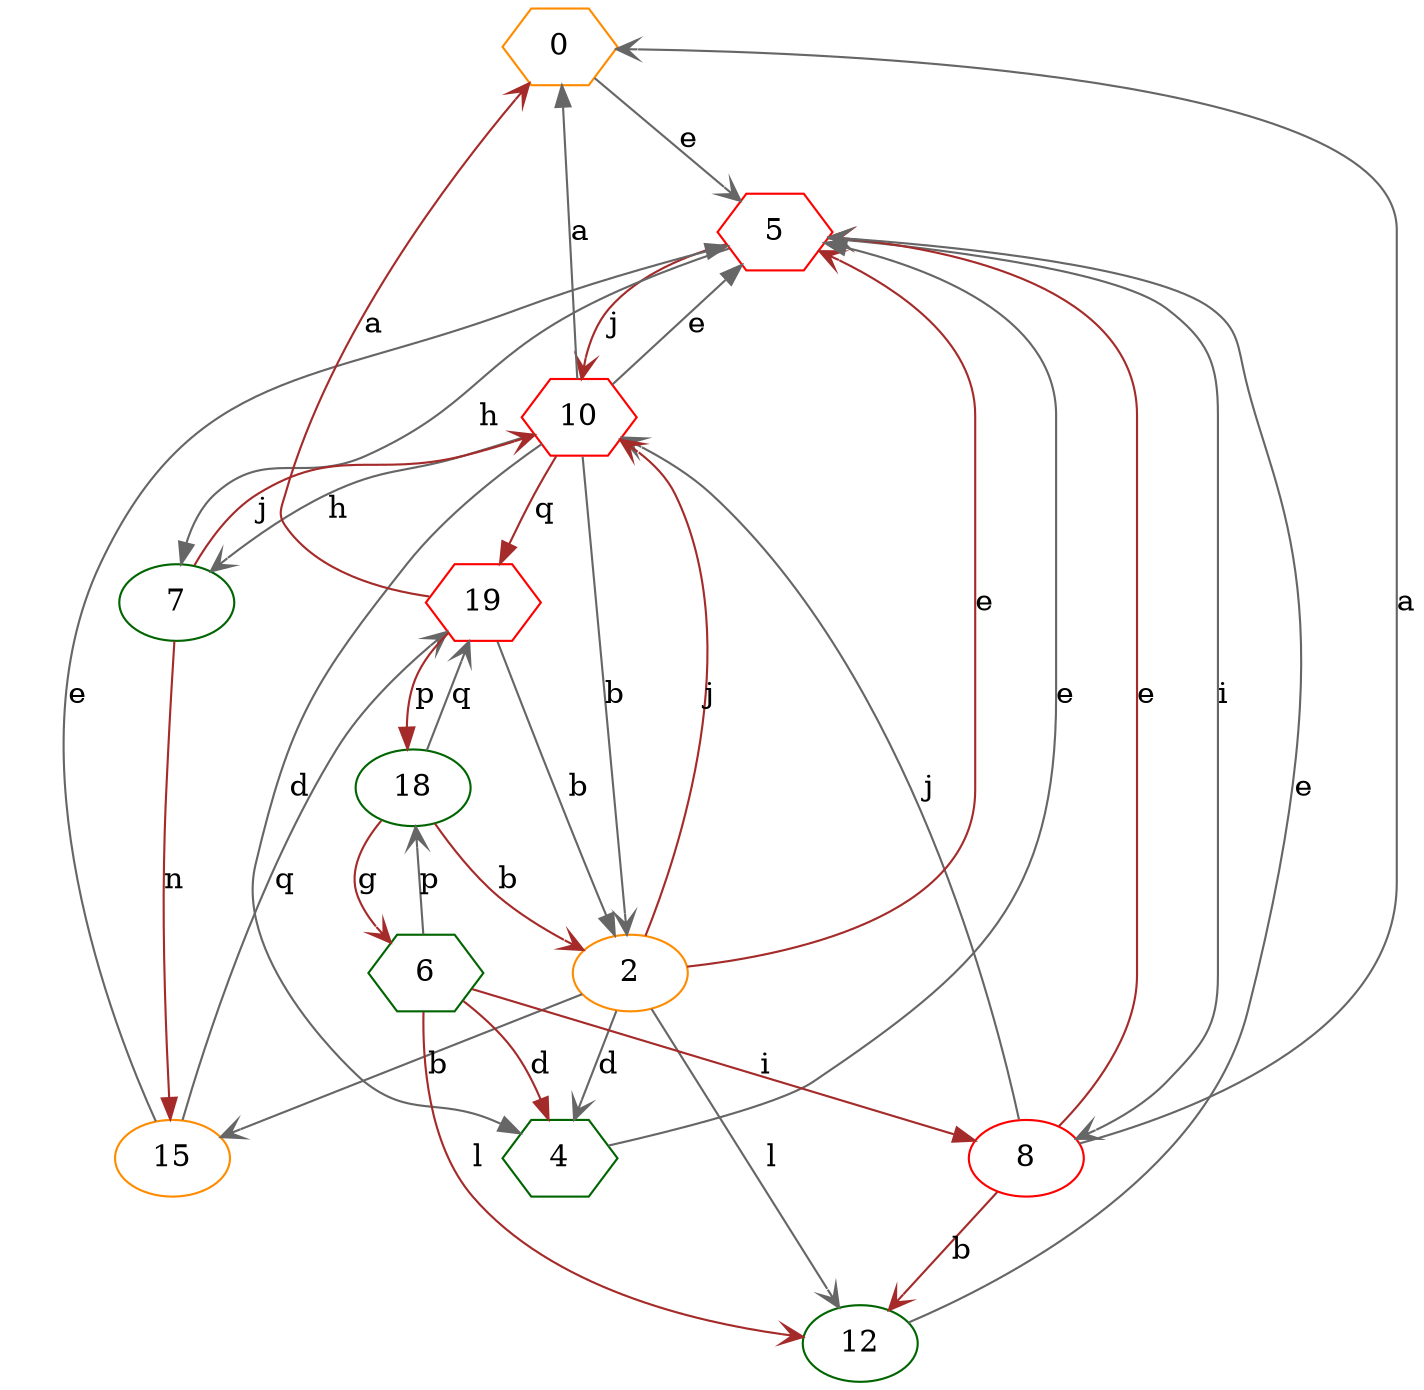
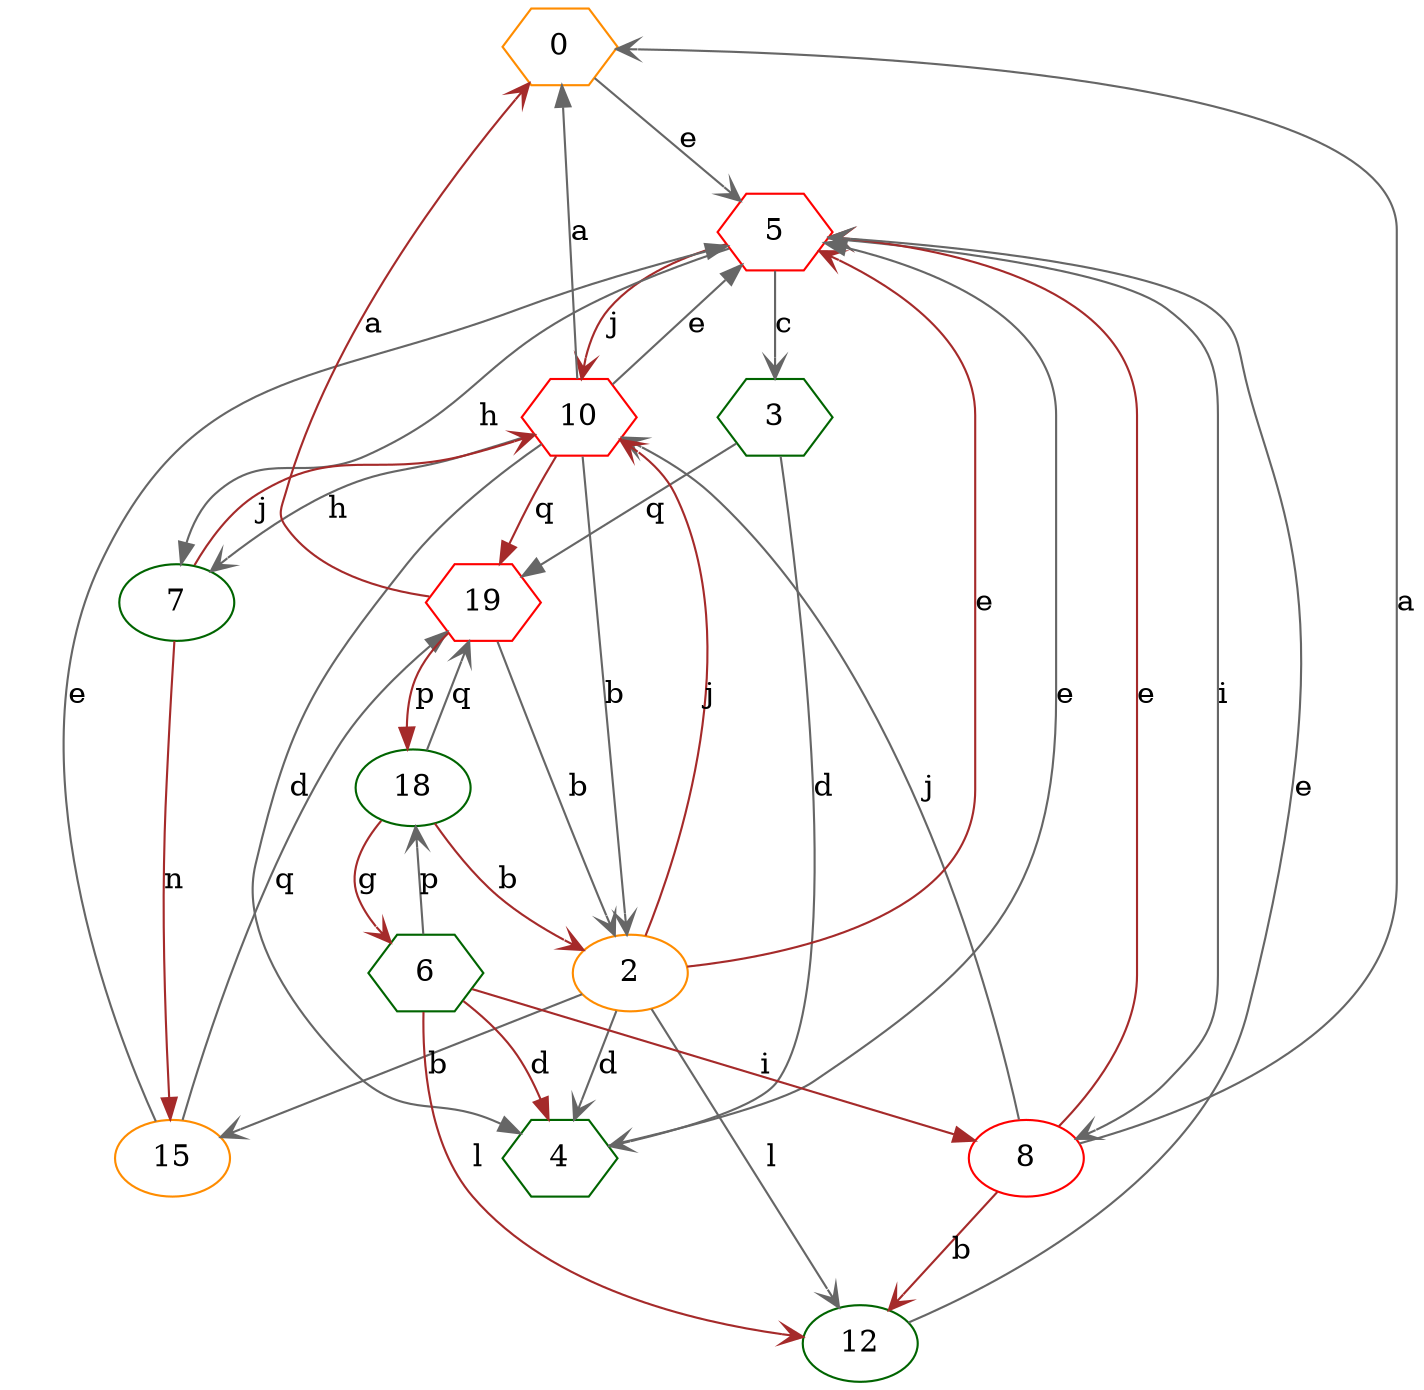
node "3": added
edge "19" -> "2": arrowhead normal -> vee
edge "15" -> "19": arrowhead vee -> normal
